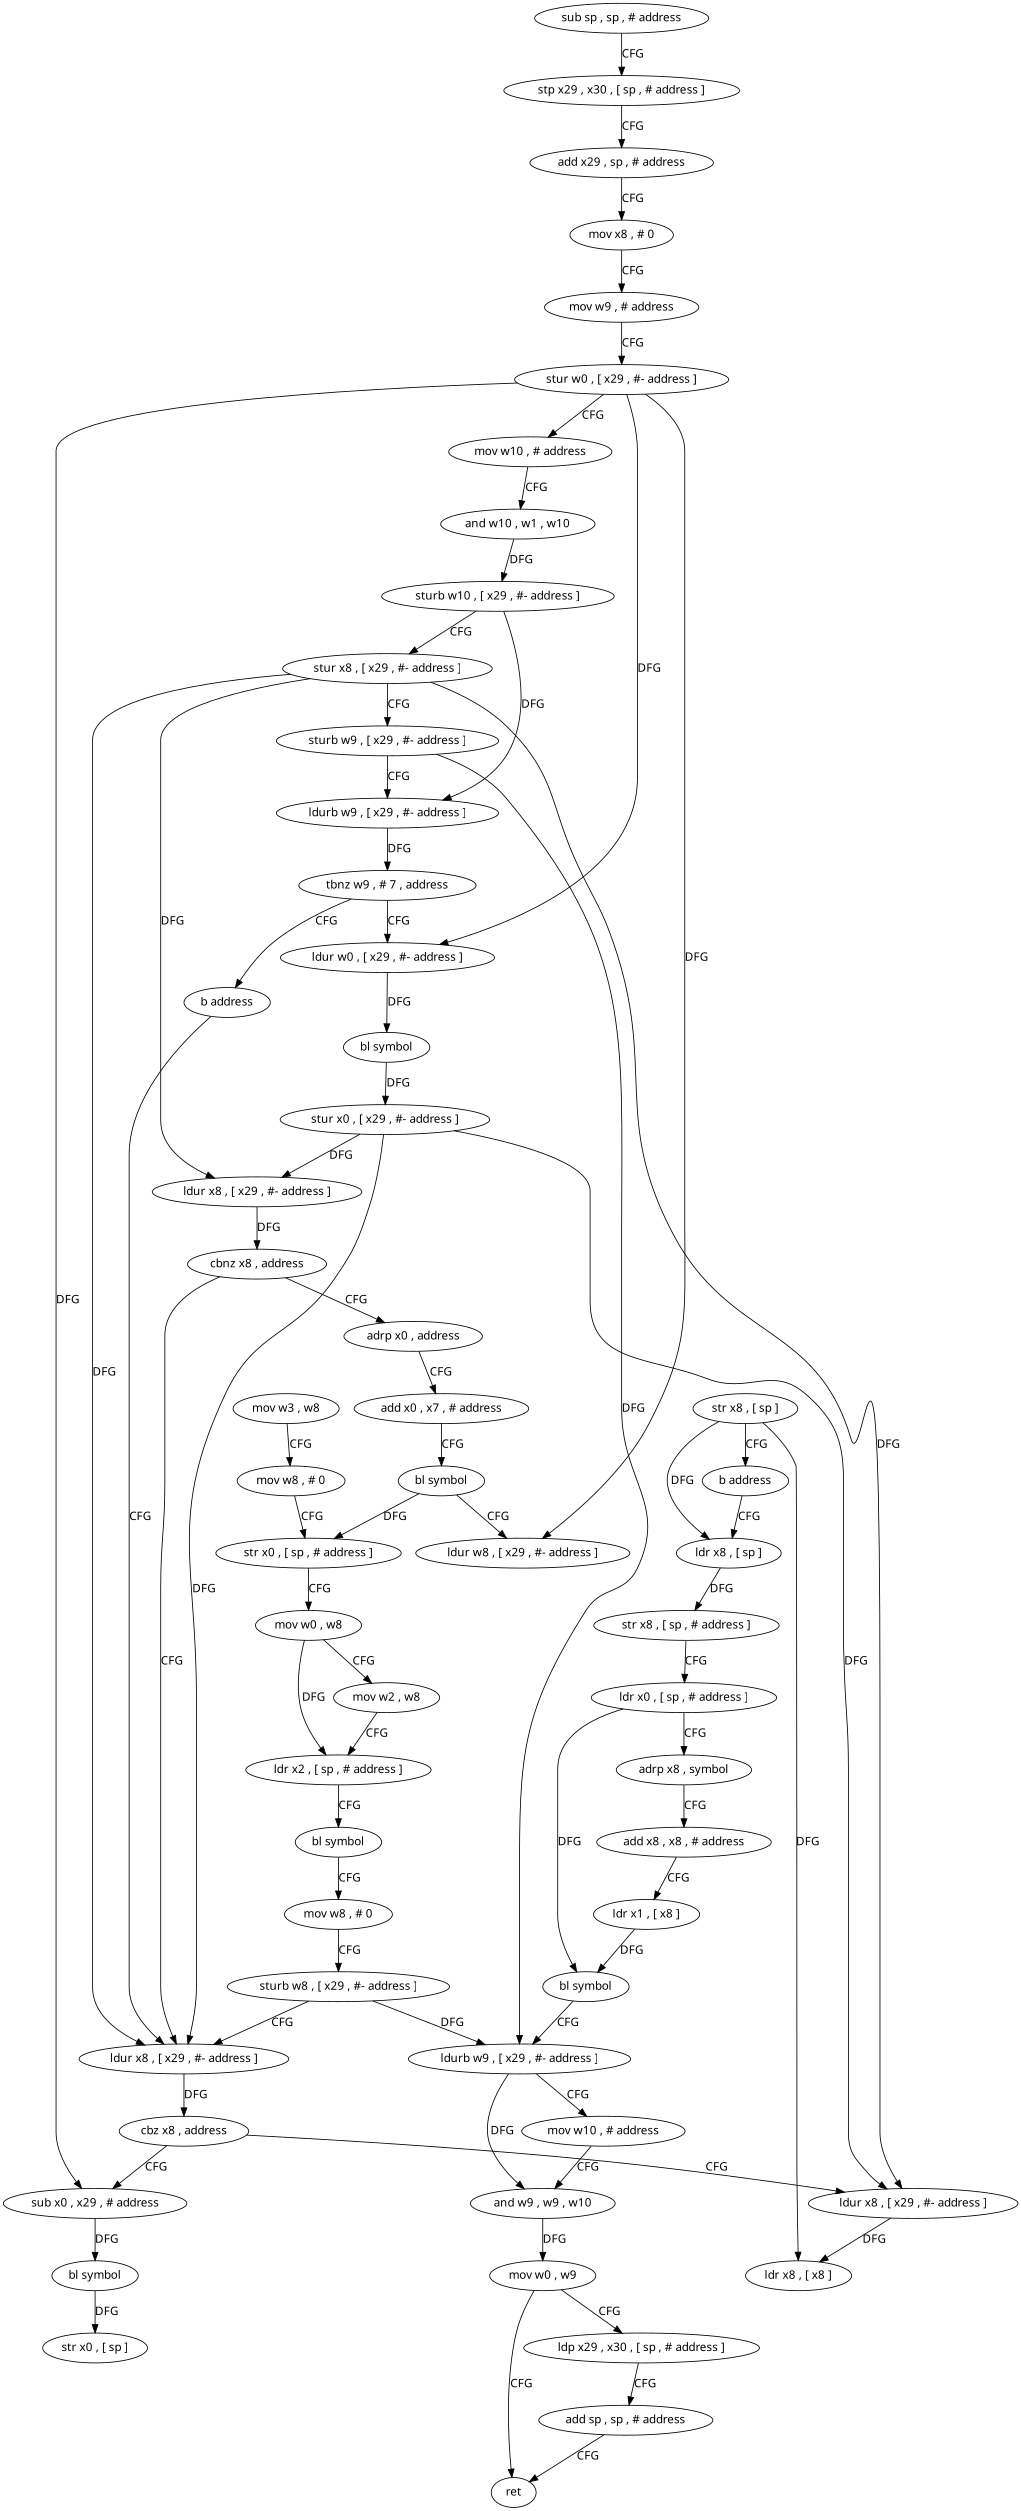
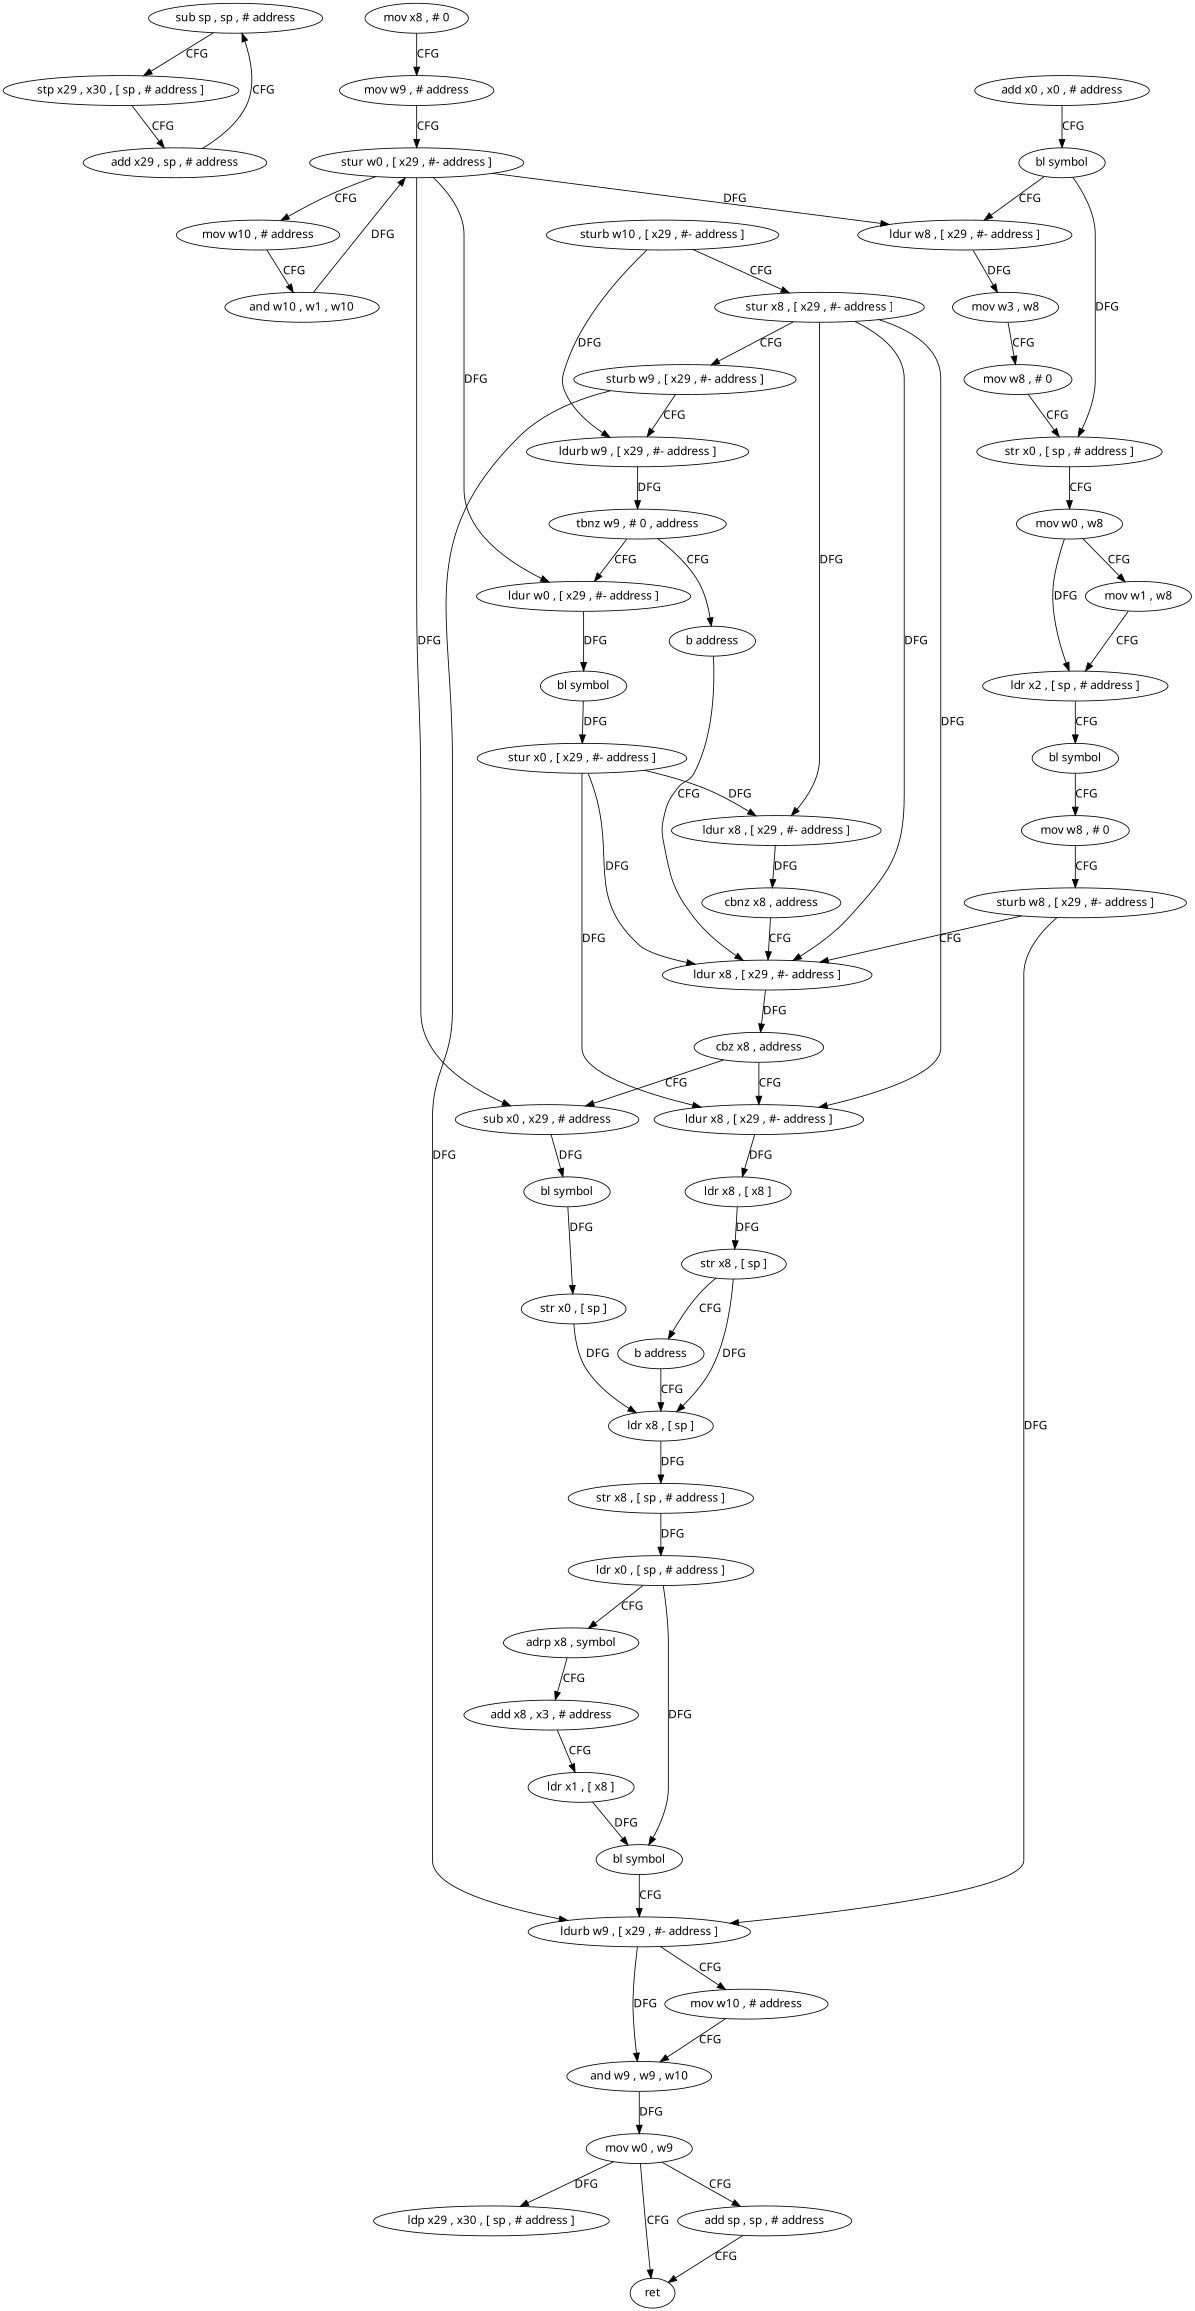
edge "add x29 , sp , # address" -> "mov x8 , # 0": now "add x29 , sp , # address" -> "sub sp , sp , # address"
edge "ldur w8 , [ x29 , #- address ]" -> "mov w3 , w8": added, label "DFG"
edge "and w10 , w1 , w10" -> "sturb w10 , [ x29 , #- address ]": now "and w10 , w1 , w10" -> "stur w0 , [ x29 , #- address ]"
node "tbnz w9 , # 7 , address": label "tbnz w9 , # 7 , address" -> "tbnz w9 , # 0 , address"
node "adrp x0 , address": removed
edge "str x0 , [ sp ]" -> "ldr x8 , [ sp ]": added, label "DFG"
node "add x0 , x7 , # address": label "add x0 , x7 , # address" -> "add x0 , x0 , # address"
edge "str x8 , [ sp , # address ]" -> "ldr x0 , [ sp , # address ]": label "CFG" -> "DFG"
node "mov w2 , w8": label "mov w2 , w8" -> "mov w1 , w8"
edge "str x8 , [ sp ]" -> "ldr x8 , [ x8 ]": reversed
node "add x8 , x8 , # address": label "add x8 , x8 , # address" -> "add x8 , x3 , # address"
edge "mov w0 , w9" -> "ldp x29 , x30 , [ sp , # address ]": label "CFG" -> "DFG"
edge "ldp x29 , x30 , [ sp , # address ]" -> "add sp , sp , # address": now "mov w0 , w9" -> "add sp , sp , # address"
